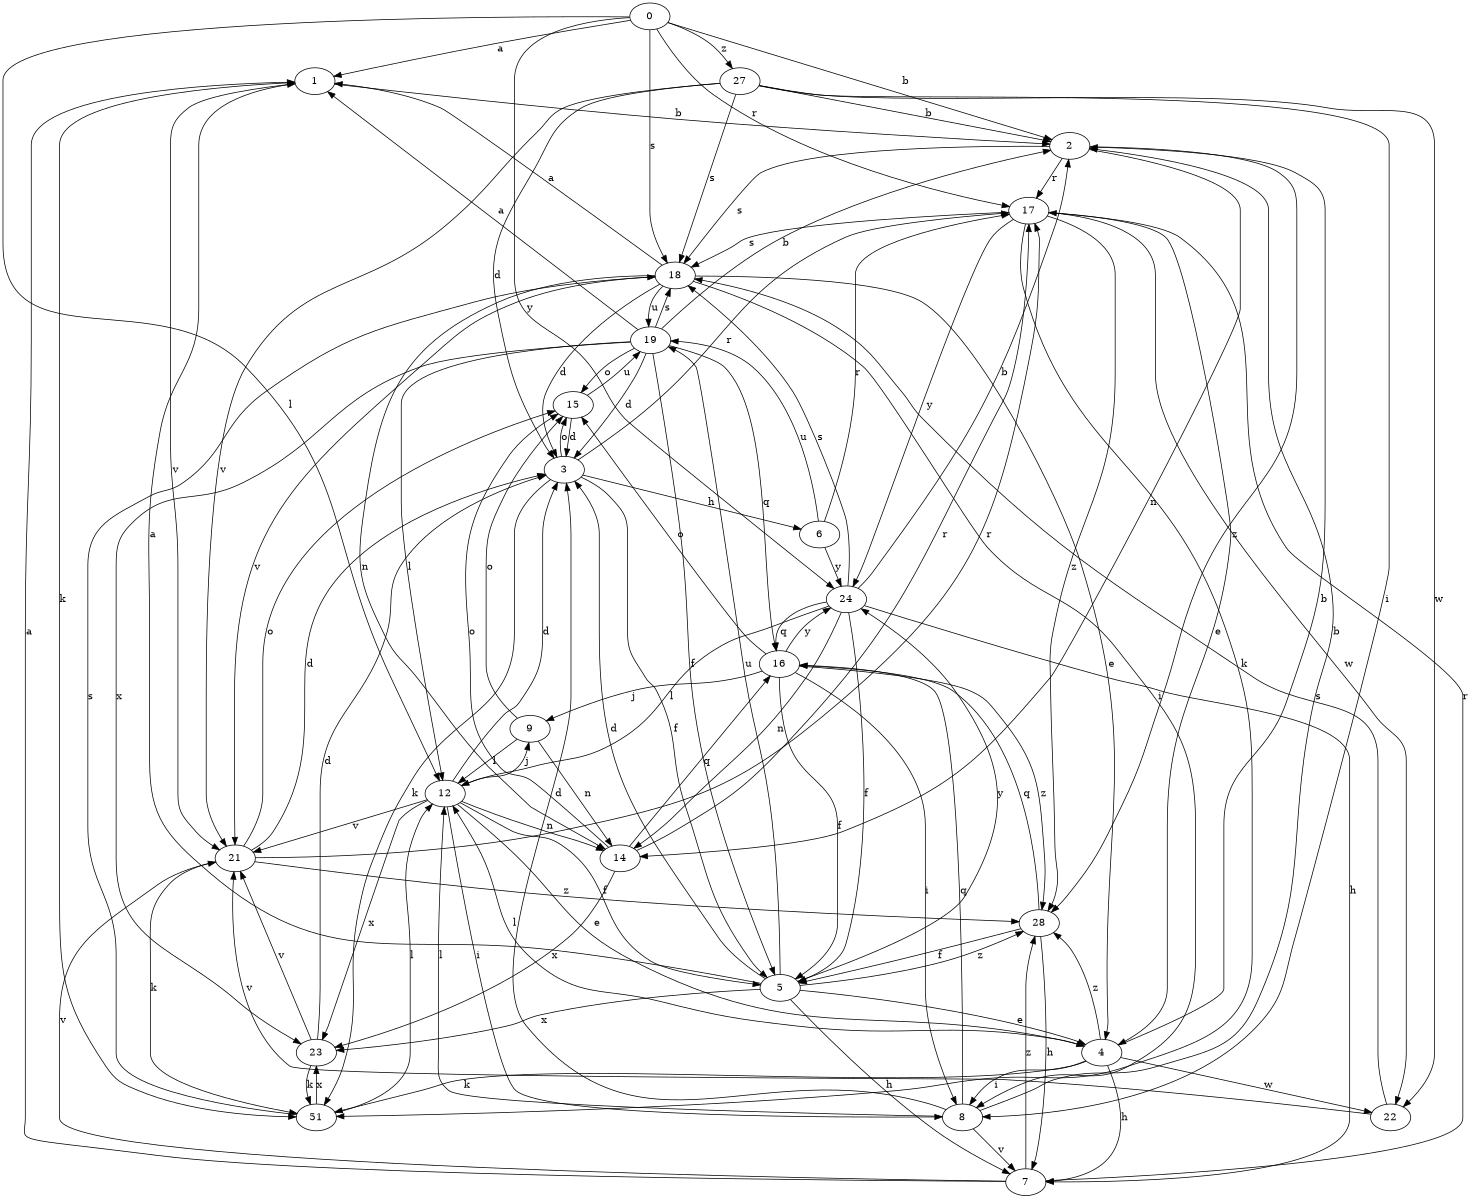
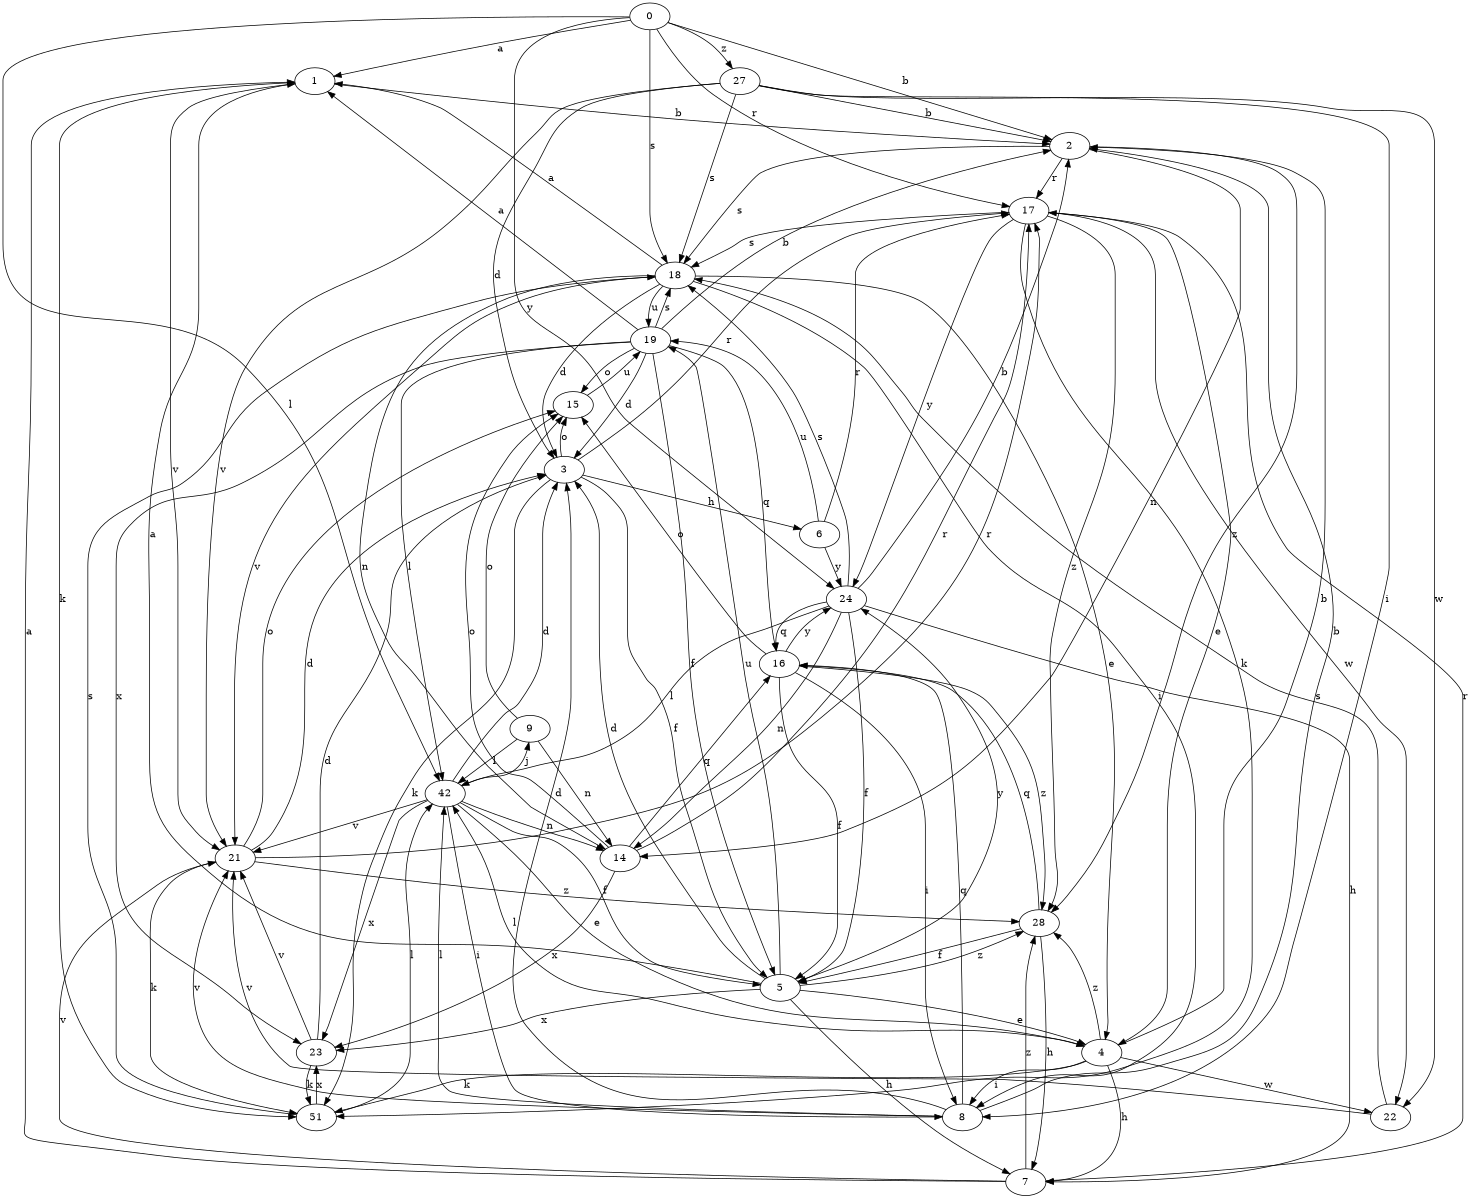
edge "15" -> "3": removed, label "d"
edge "16" -> "9": removed, label "j"
node "12": label "12" -> "42"
edge "8" -> "7": now "8" -> "21"
